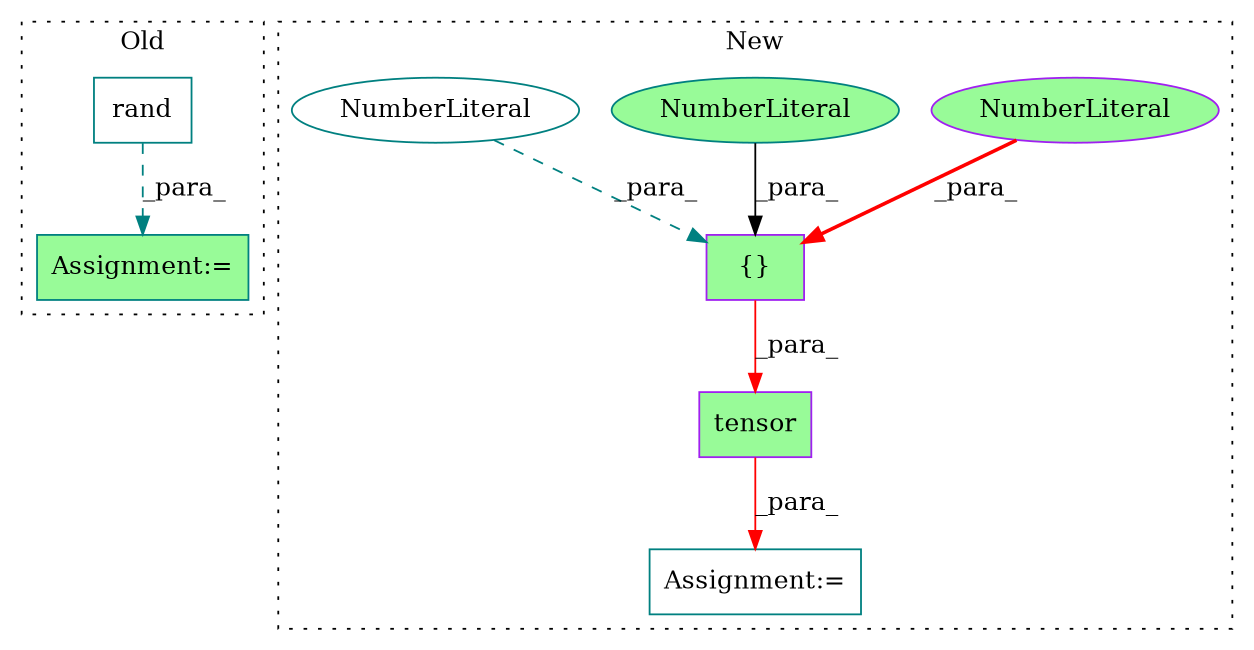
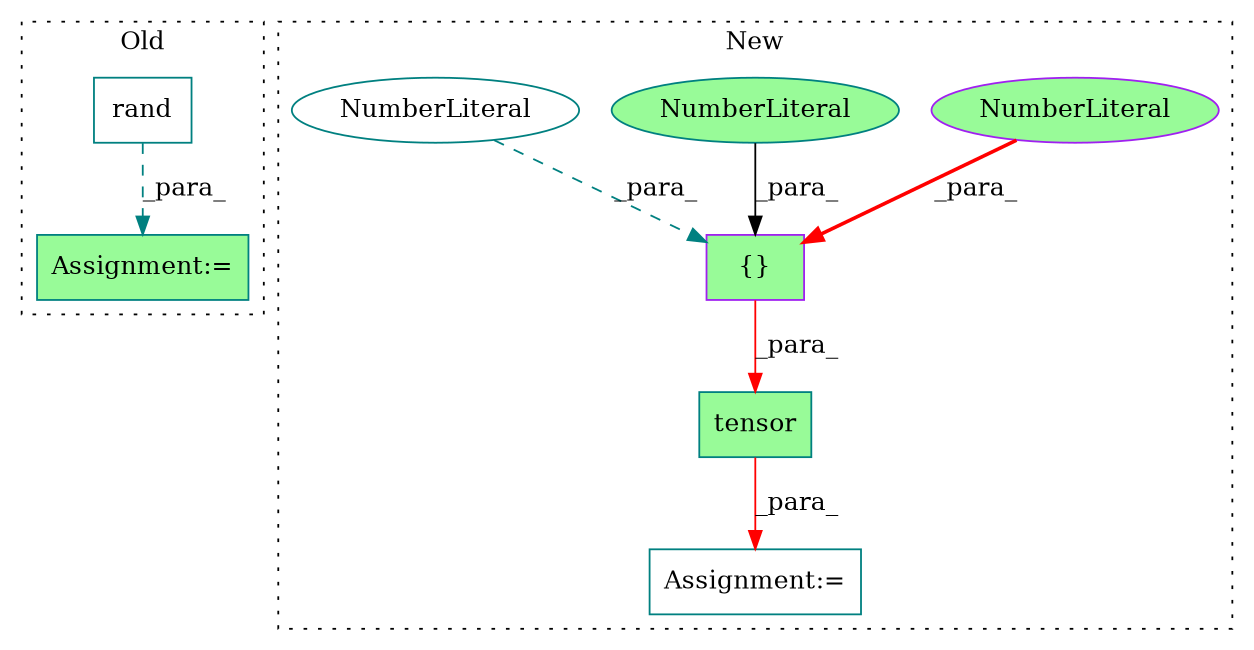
node "tensor": color purple -> teal
